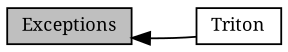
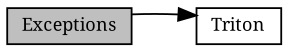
edge "Triton" -> "Exceptions": reversed
